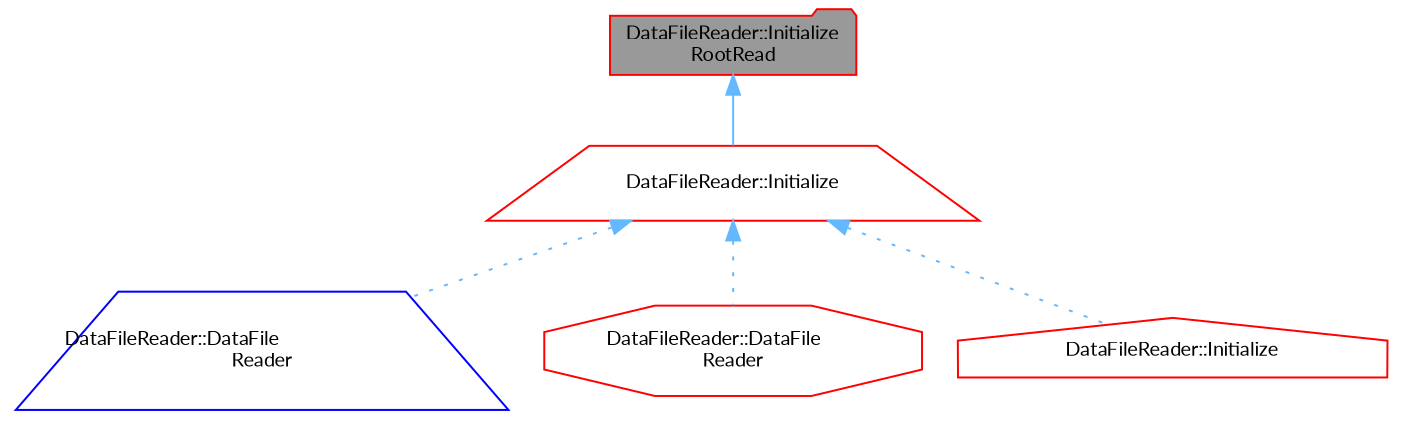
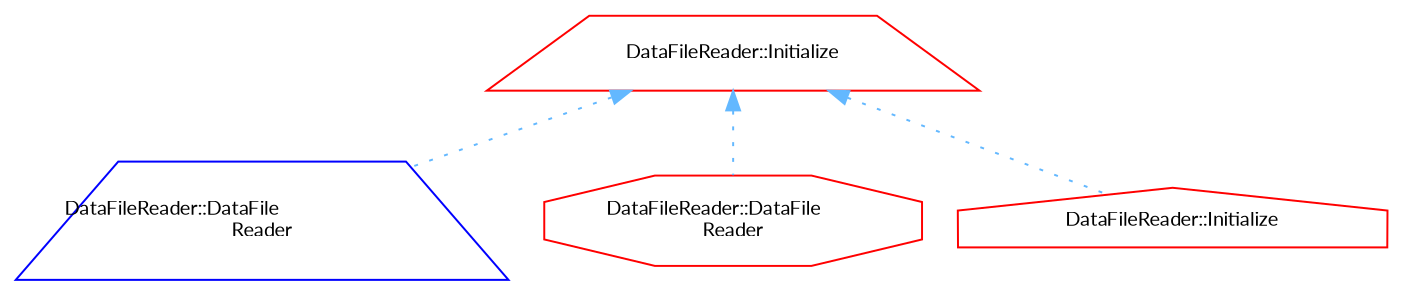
node "DataFileReader::Initialize RootRead": removed
